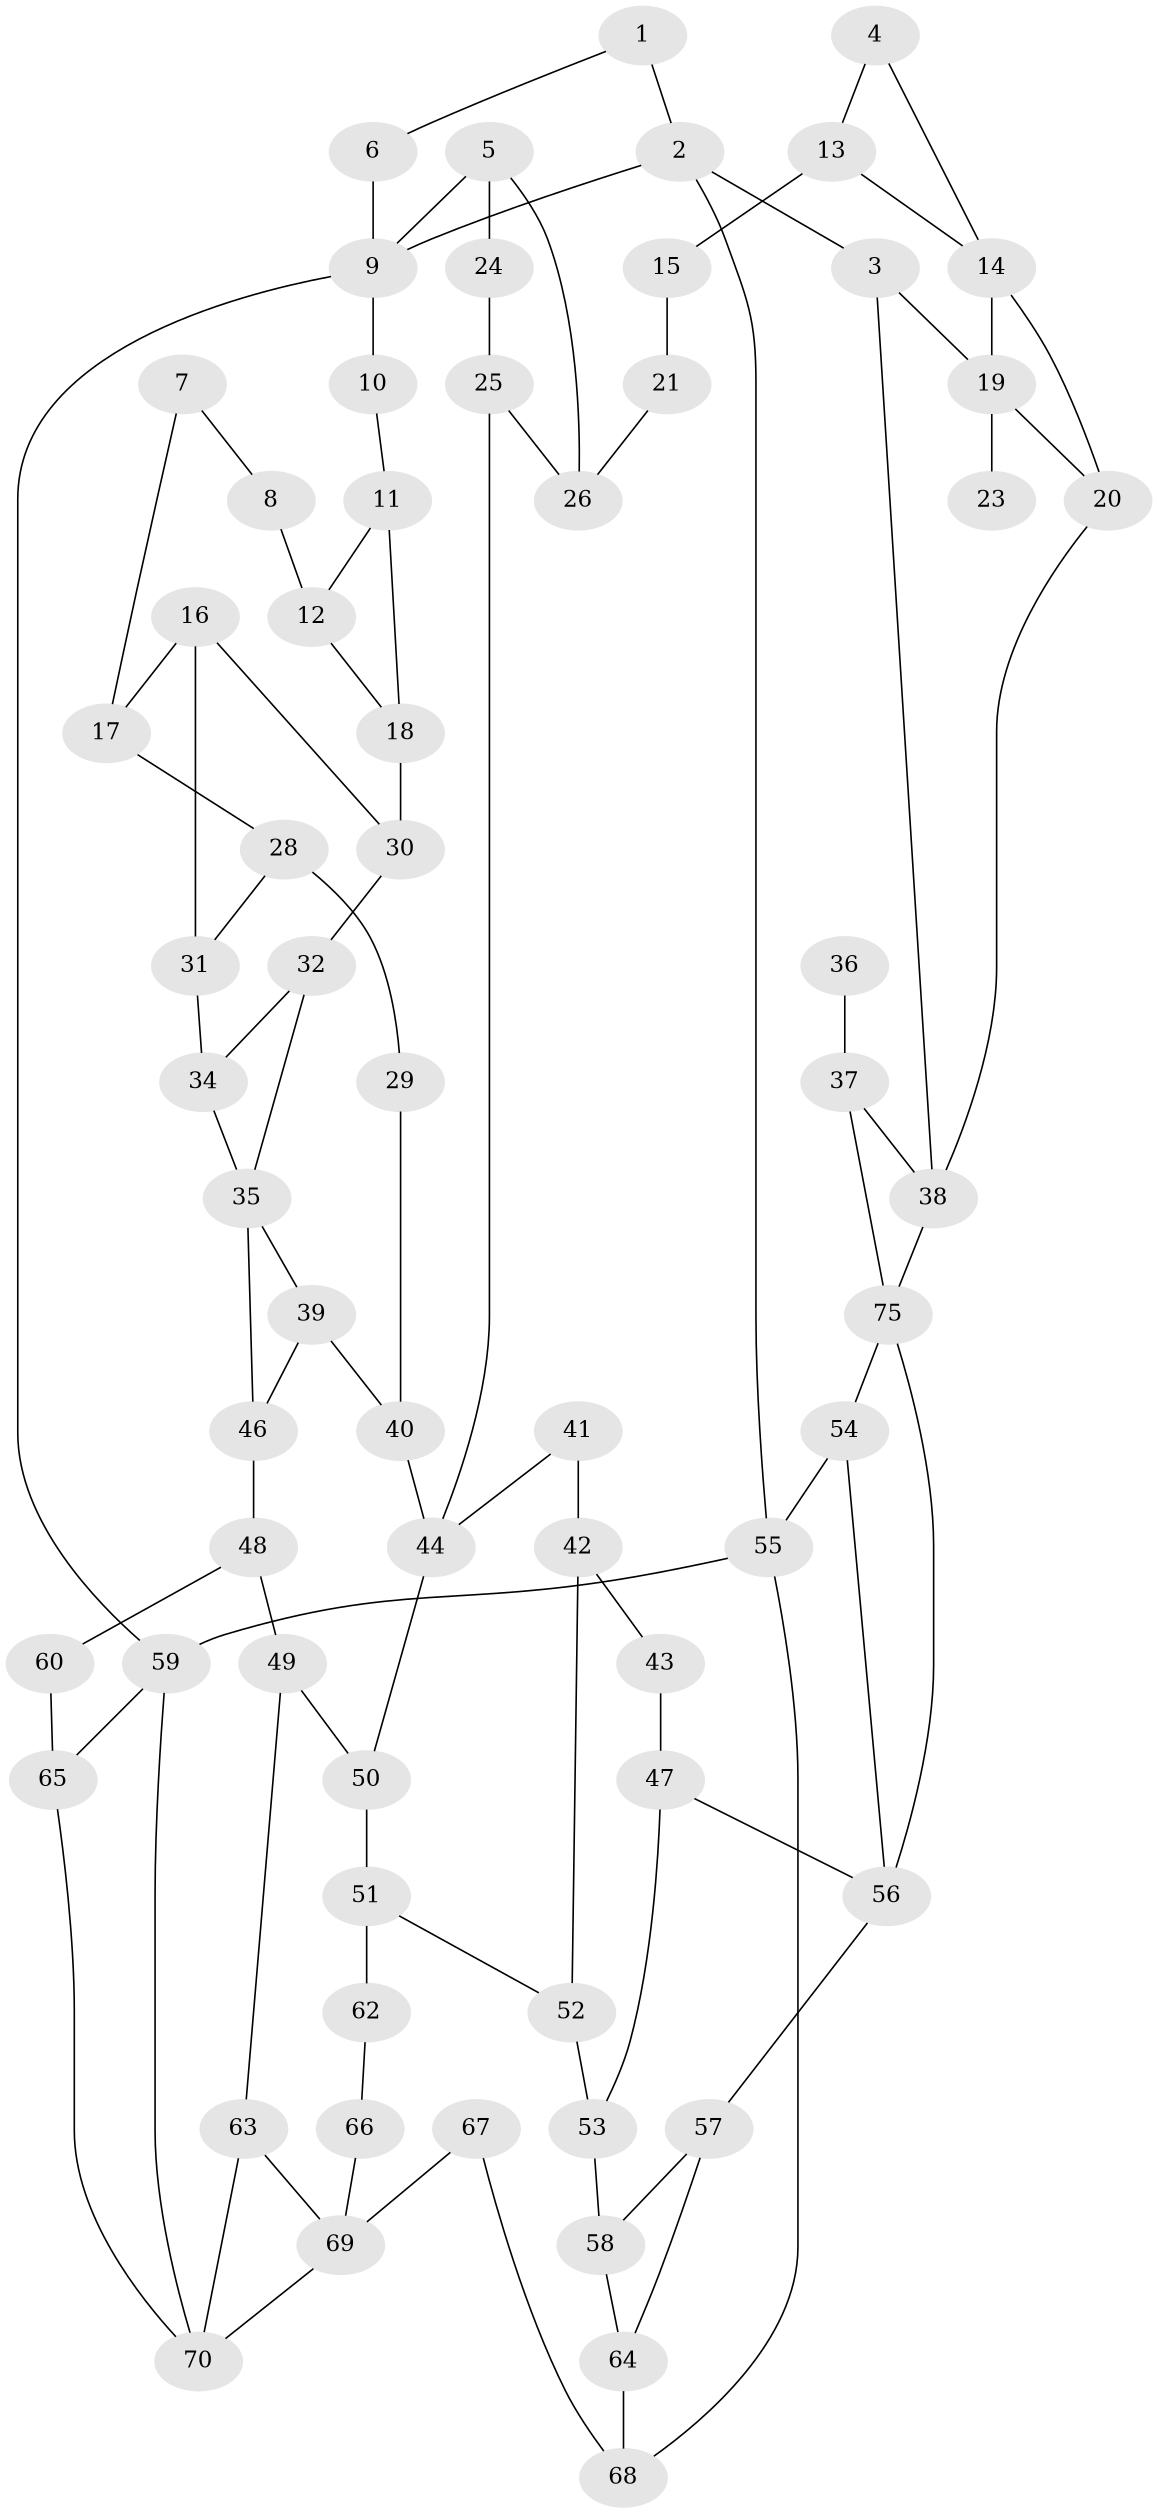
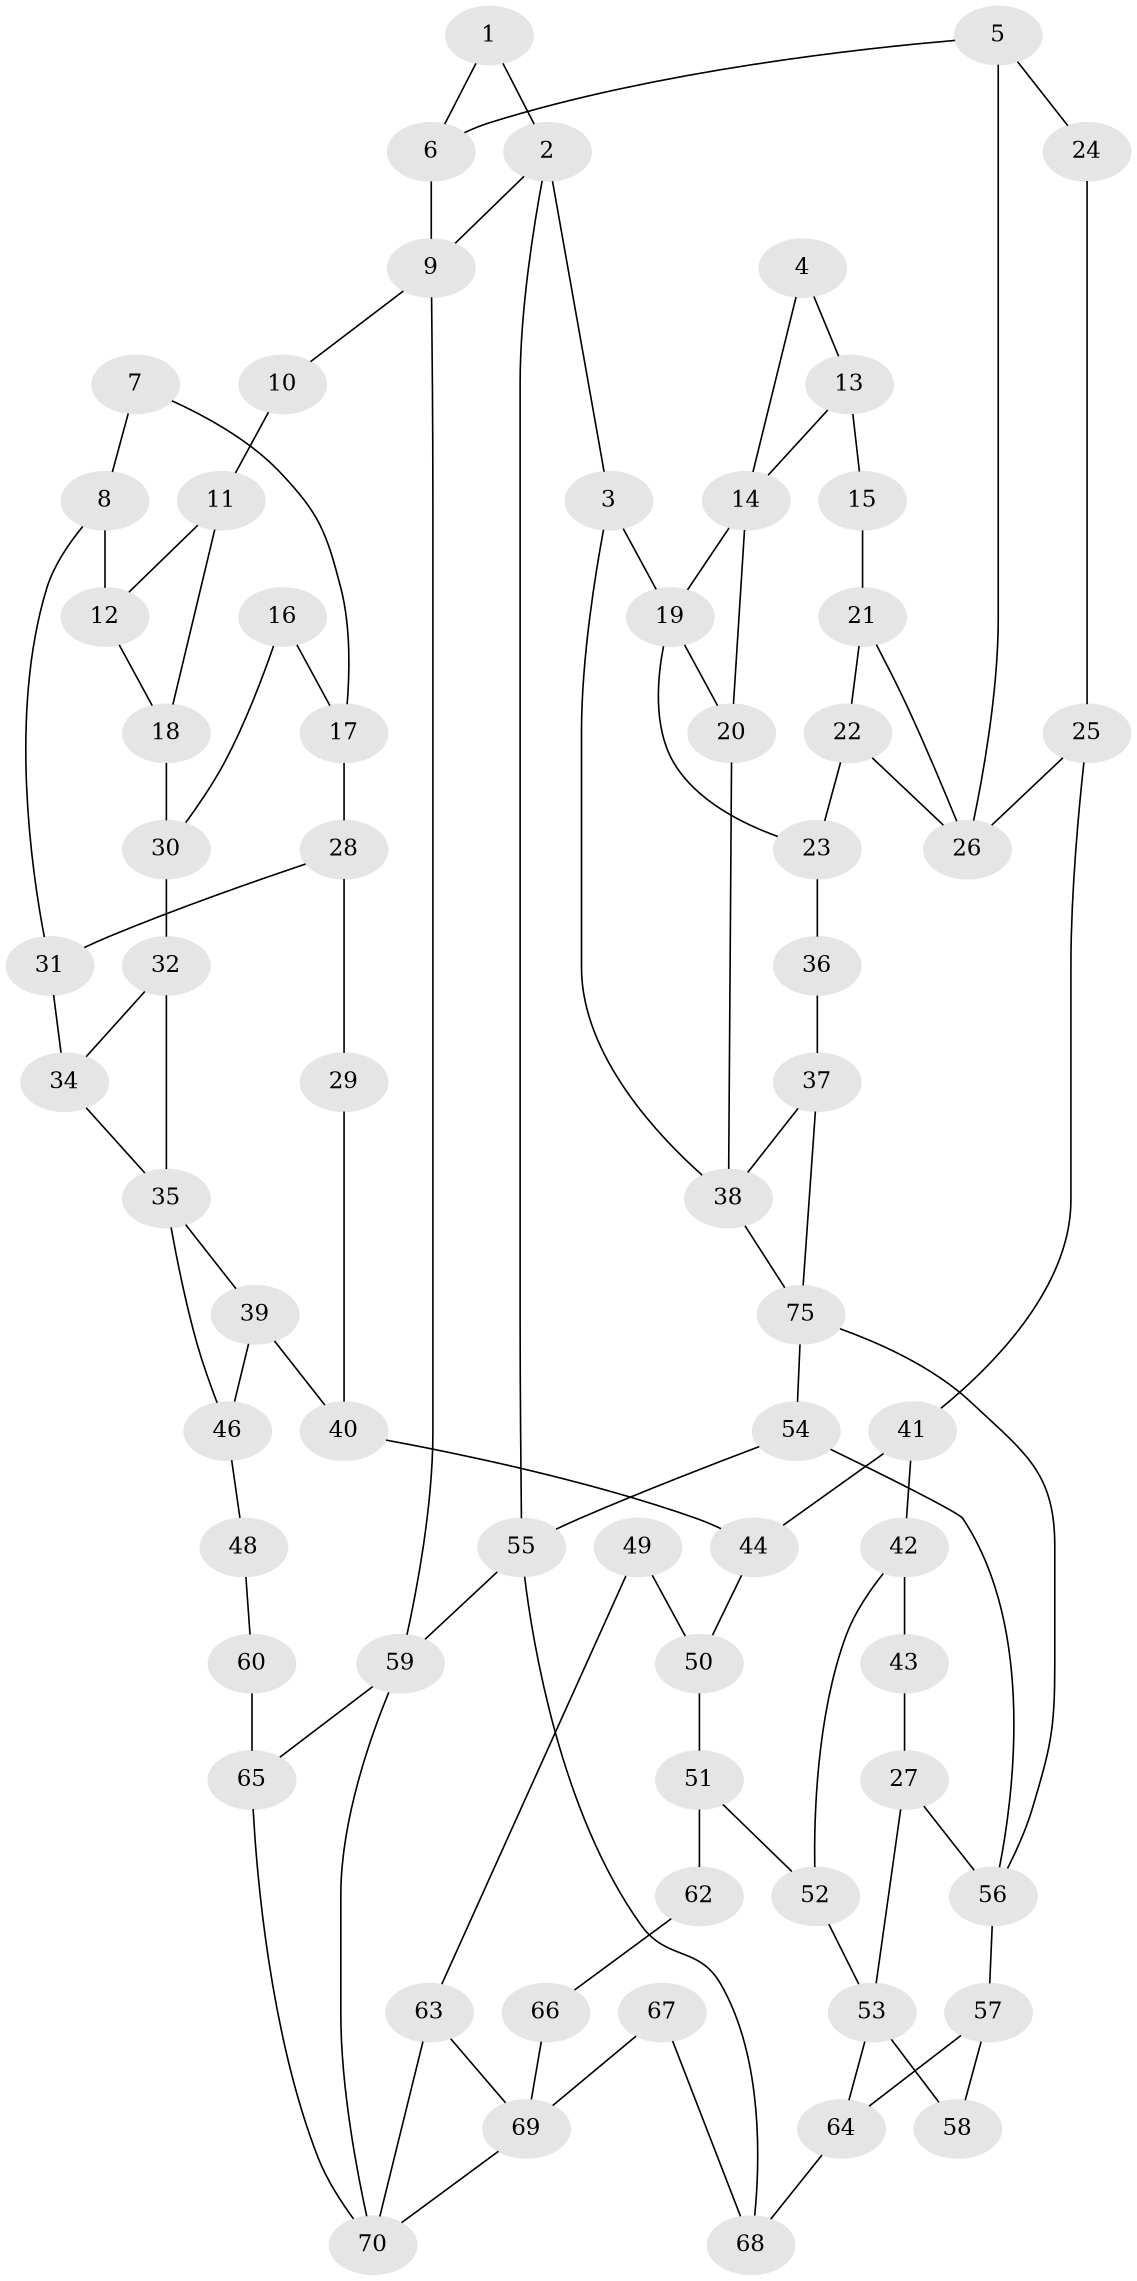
edge "5" -- "9": now "5" -- "6"
node "22": added
edge "16" -- "31": now "8" -- "31"
edge "23" -- "36": added
edge "25" -- "44": now "25" -- "41"
edge "48" -- "49": removed
node "47": label "47" -> "27"
edge "58" -- "64": now "53" -- "64"
